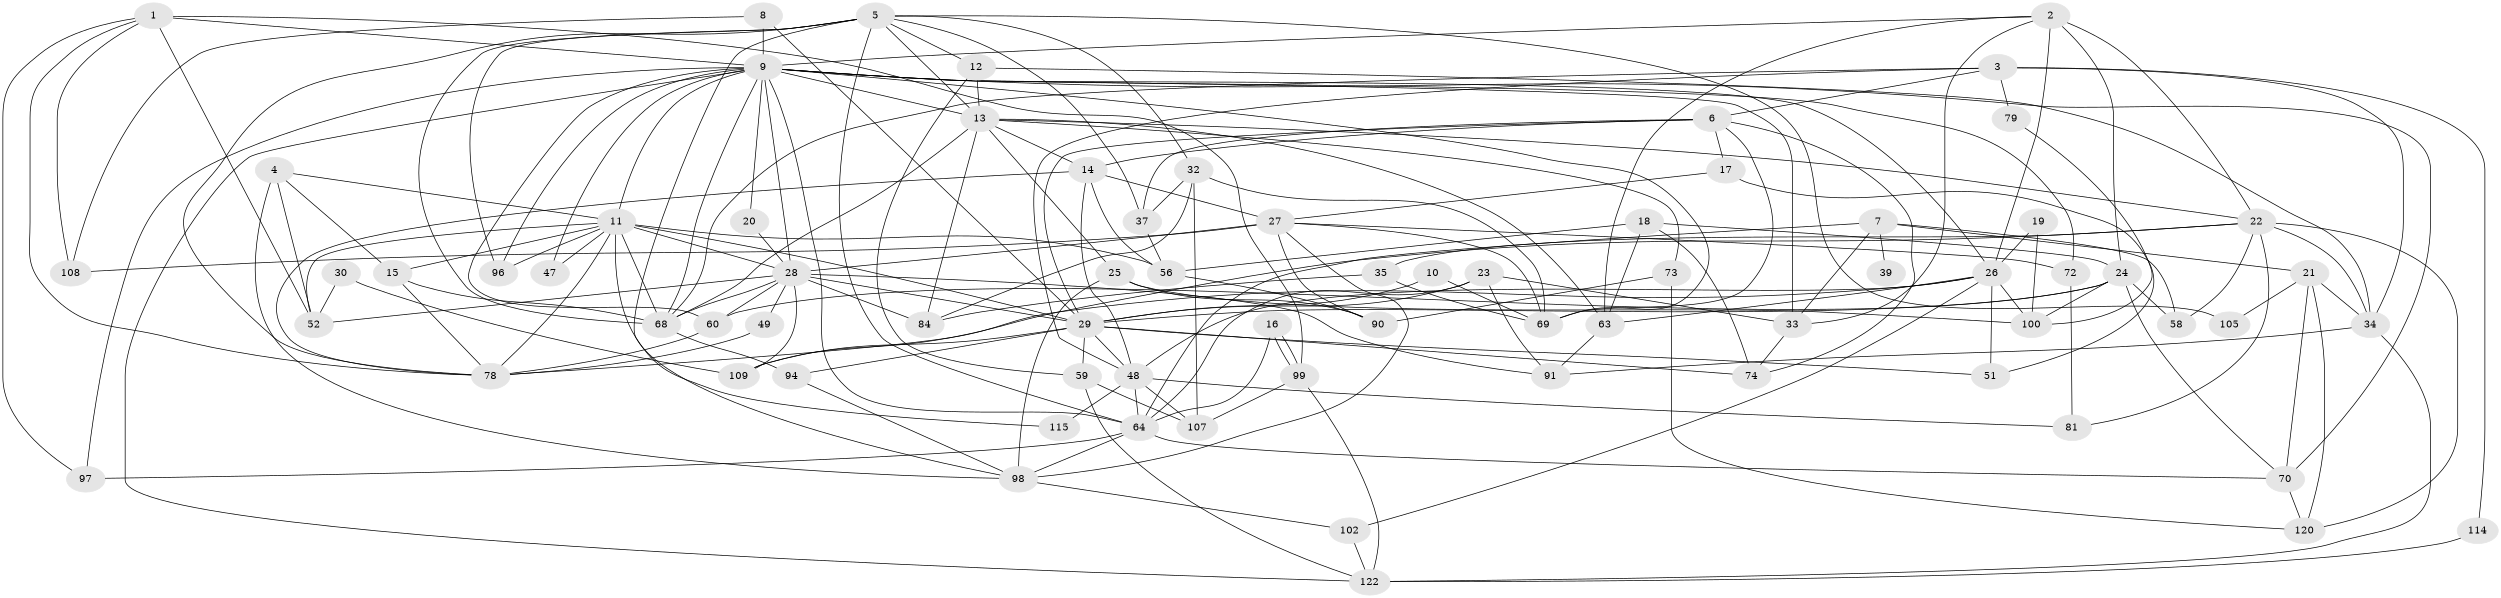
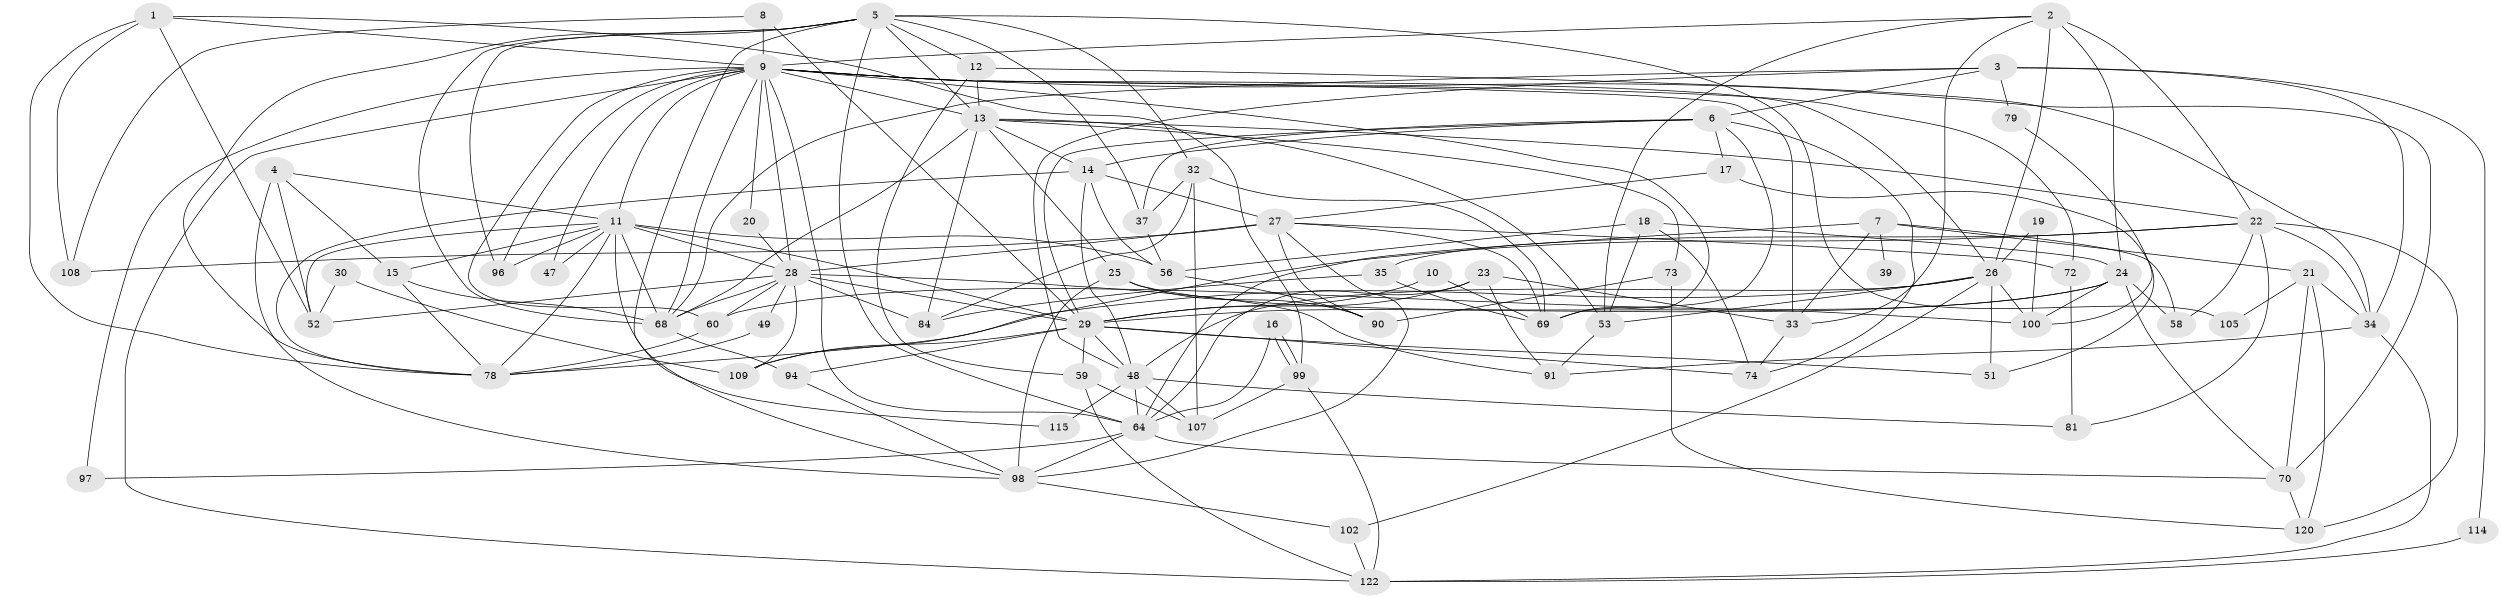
edge "1" -- "97": removed
node "63": label "63" -> "53"
